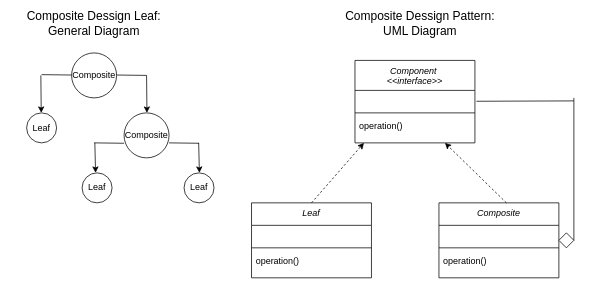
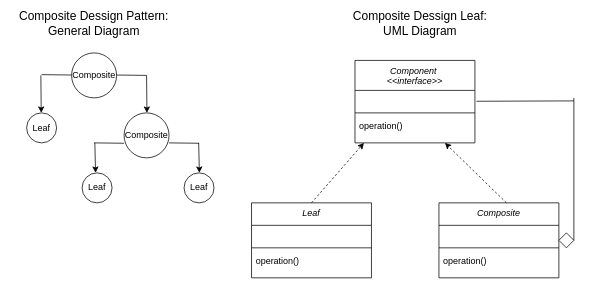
node "Composite Dessign Leaf: General Diagram": label "Composite Dessign Leaf: General Diagram" -> "Composite Dessign Pattern: General Diagram"
node "Composite Dessign Pattern: UML Diagram": label "Composite Dessign Pattern: UML Diagram" -> "Composite Dessign Leaf: UML Diagram"
